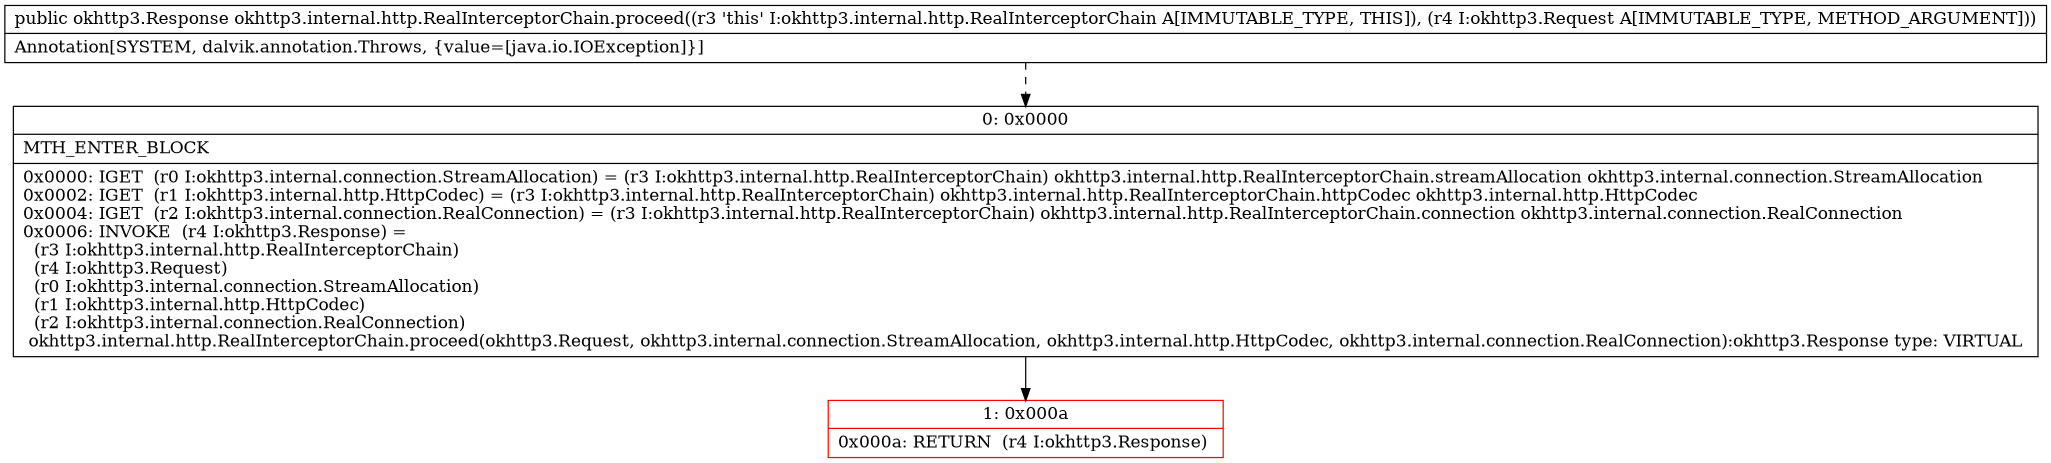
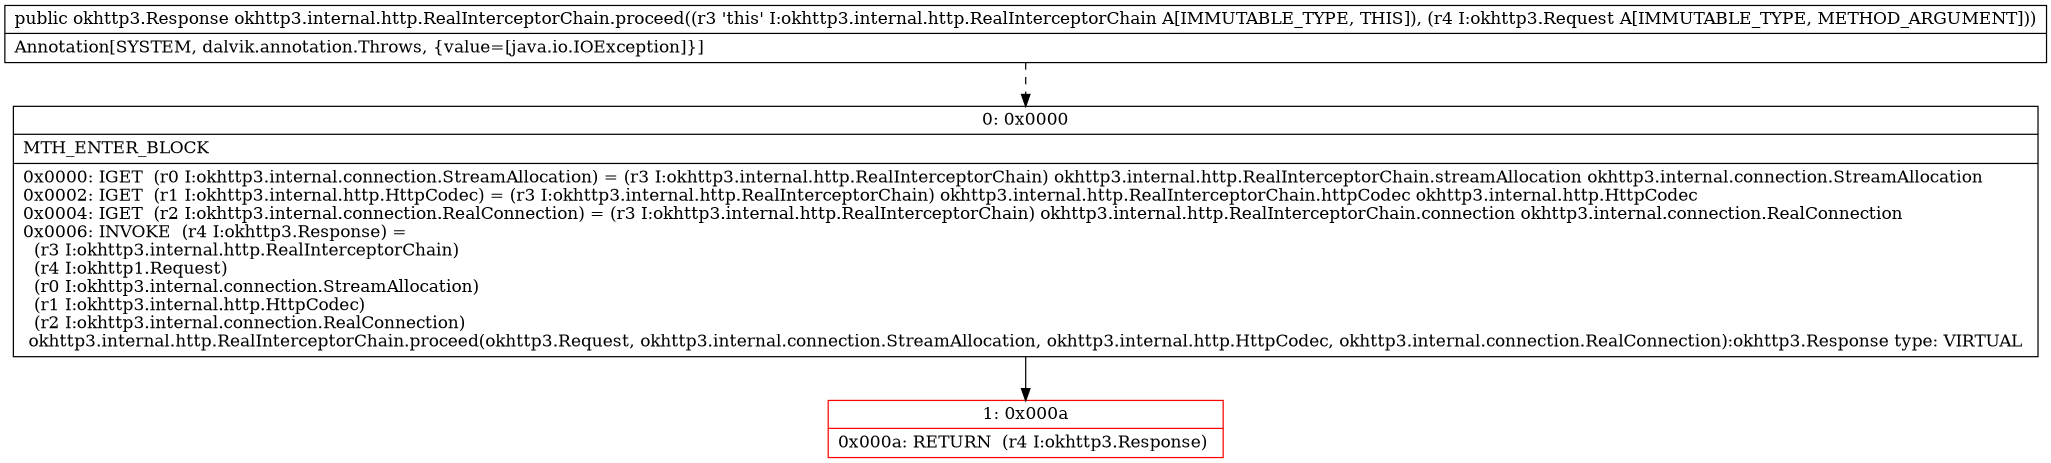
node "0: 0x0000": text "(r4 I:okhttp3.Request)" -> "(r4 I:okhttp1.Request)"
